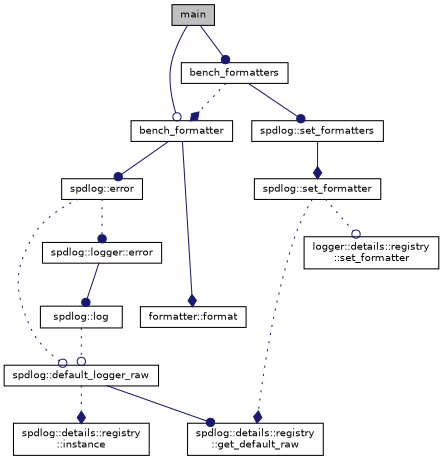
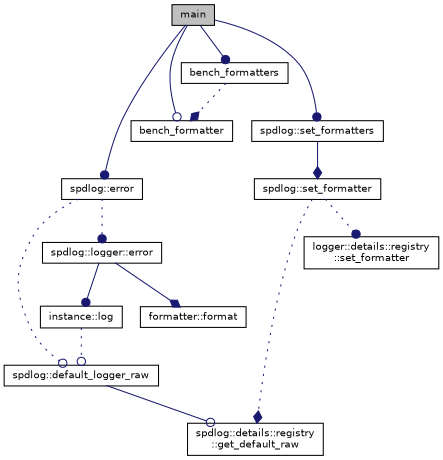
edge "bench_formatters" -> "spdlog::set_formatters": now "main" -> "spdlog::set_formatters"
edge "bench_formatter" -> "spdlog::error": now "main" -> "spdlog::error"
edge "spdlog::set_formatter" -> "logger::details::registry ::set_formatter": arrowhead odot -> dot
edge "bench_formatter" -> "formatter::format": now "spdlog::logger::error" -> "formatter::format"
node "spdlog::log": label "spdlog::log" -> "instance::log"
edge "spdlog::default_logger_raw" -> "spdlog::details::registry ::get_default_raw": arrowhead dot -> odot
node "spdlog::details::registry ::instance": removed
